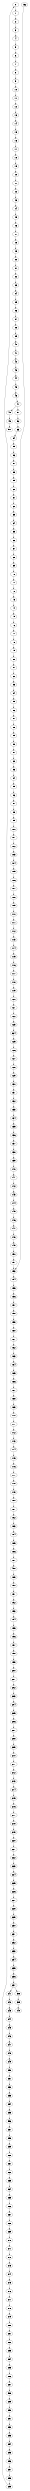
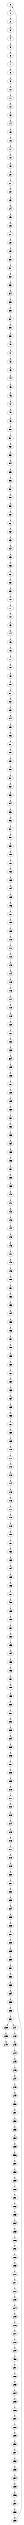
edge "47" -> "51": now "50" -> "51"
edge "151" -> "153": now "151" -> "152"
node "280": label "280" -> "480"
node "988": label "988" -> "288"
